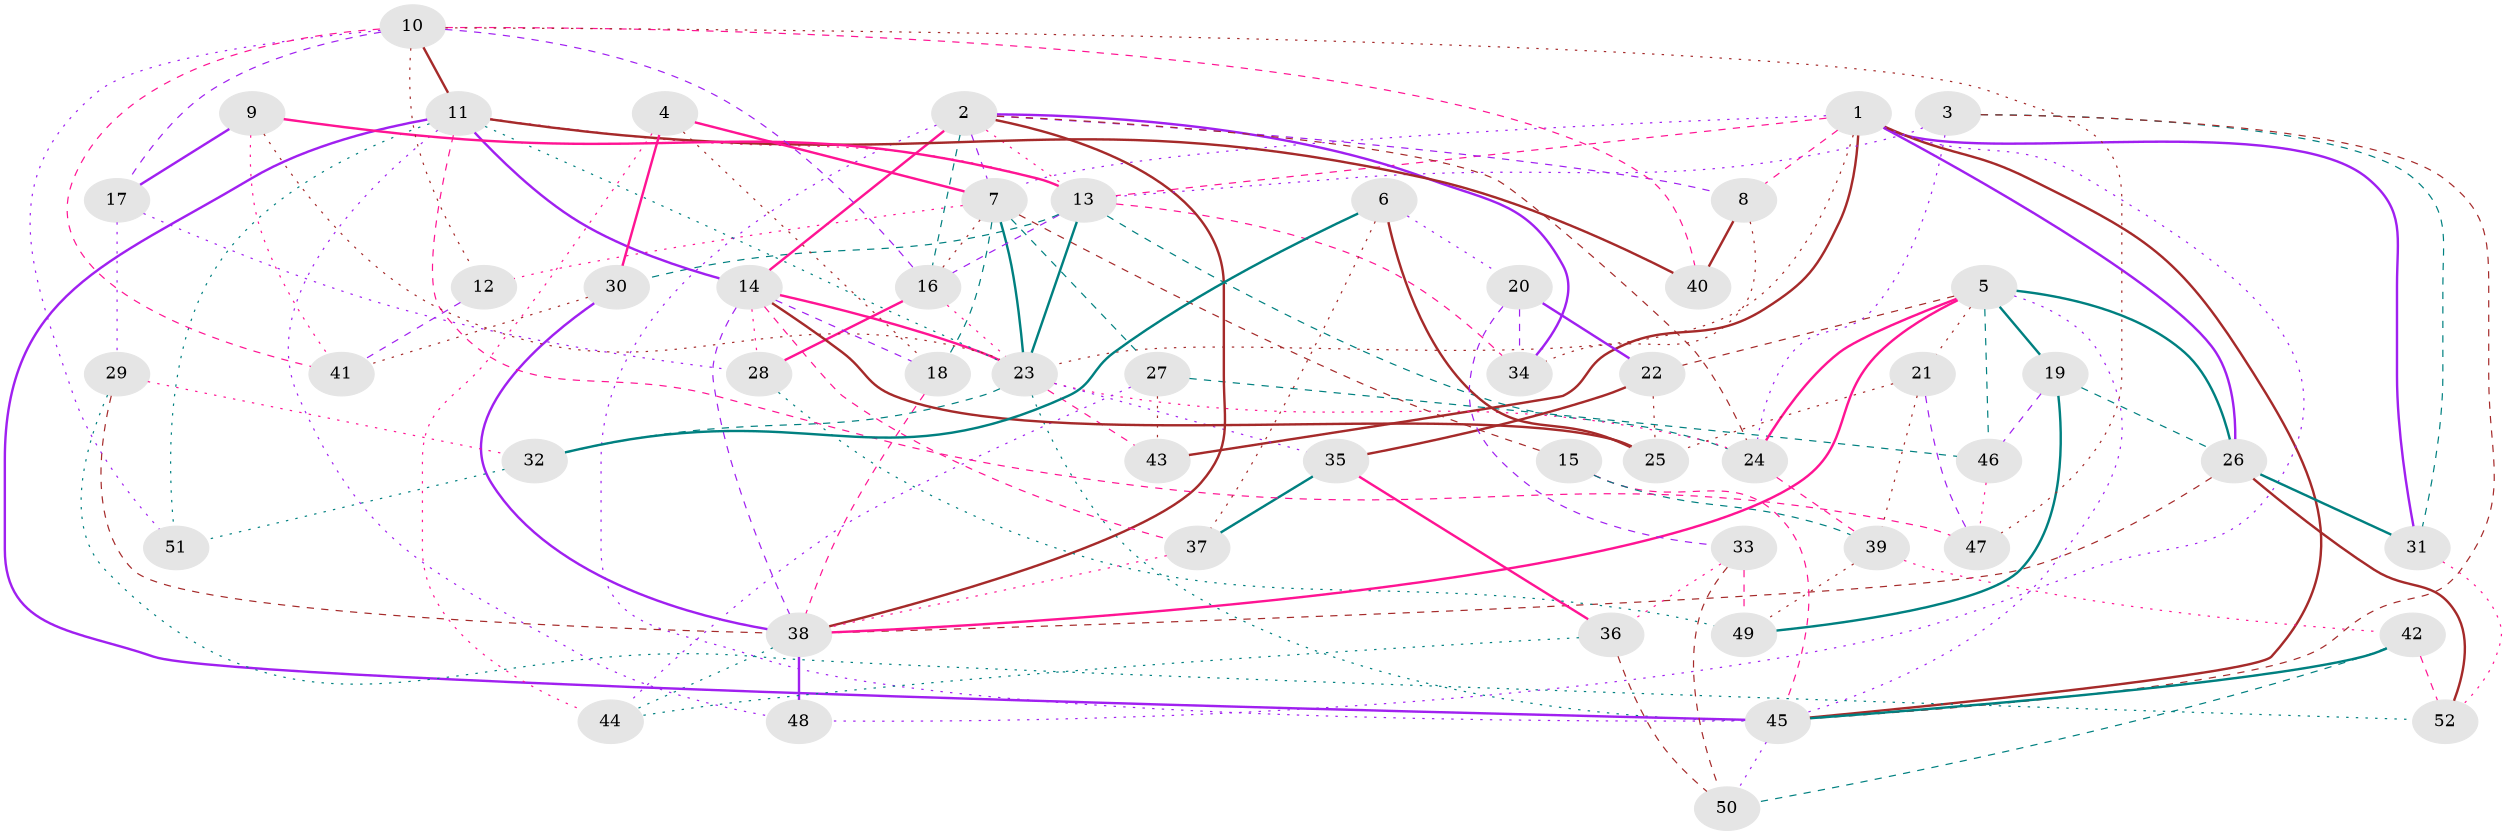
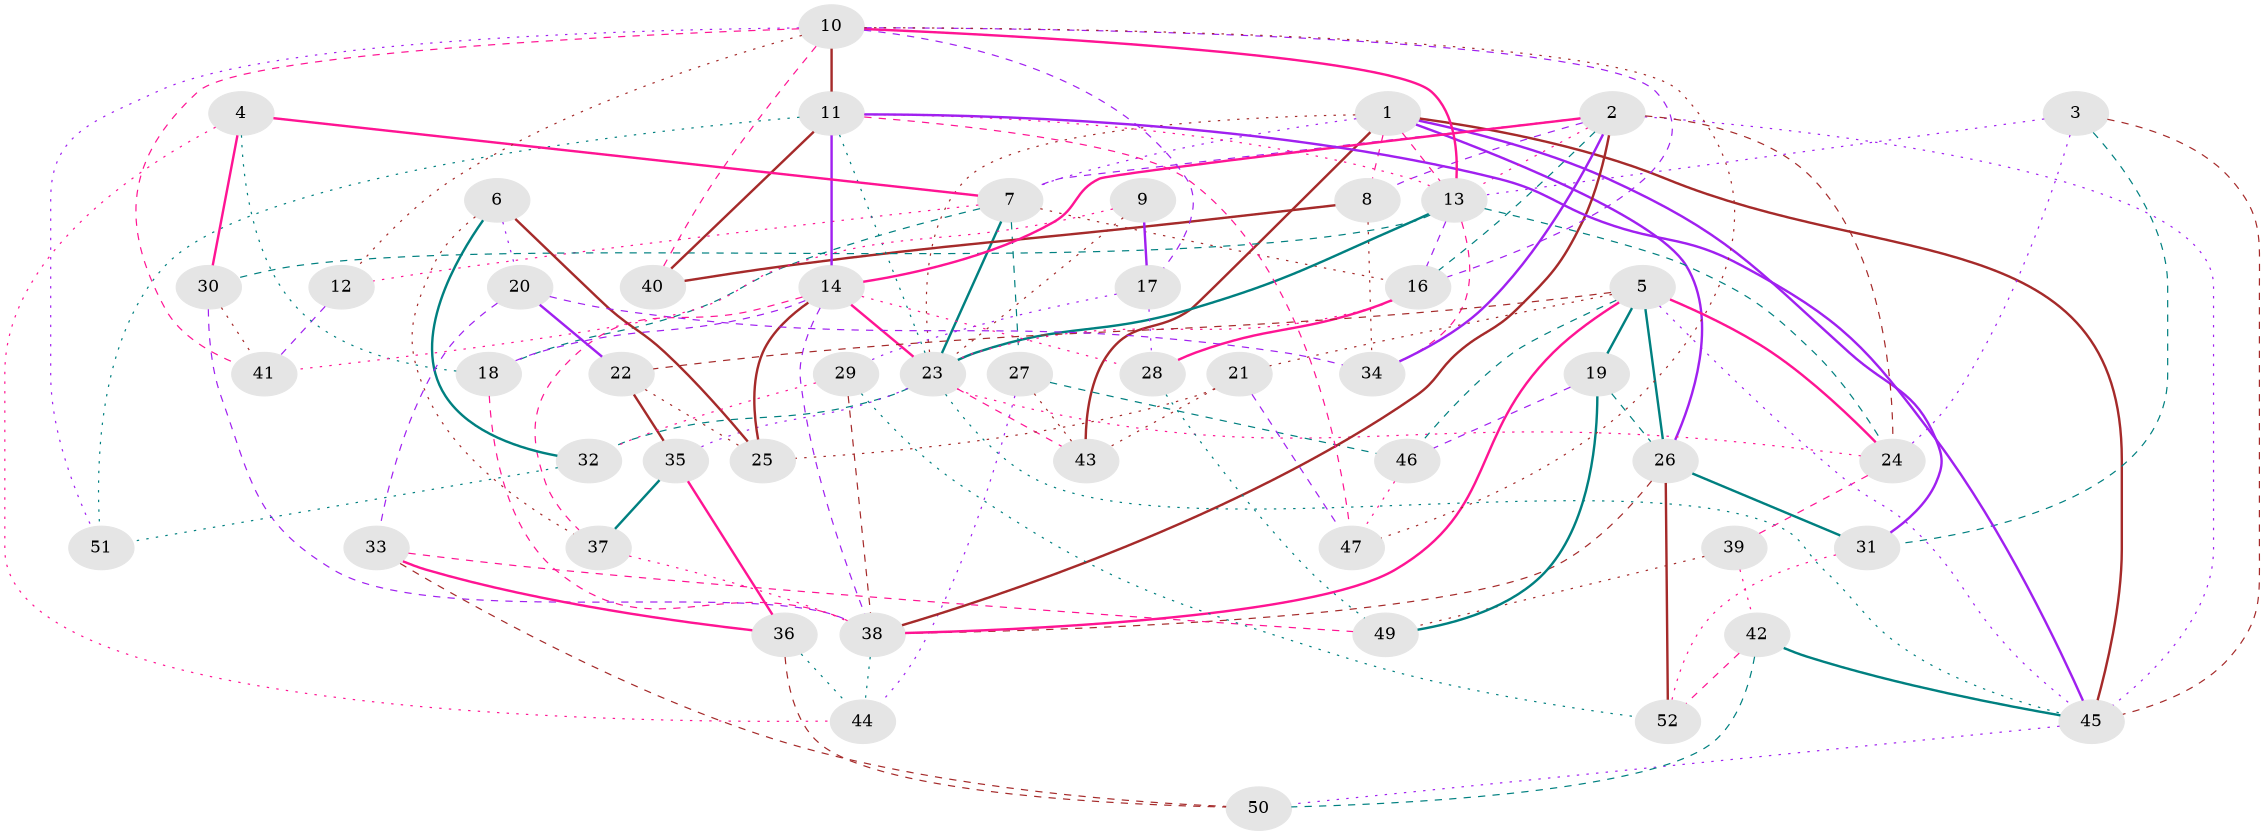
edge "9" -- "13": now "10" -- "13"
edge "4" -- "18": color brown -> teal
node "15": removed
edge "21" -- "39": now "21" -- "43"
edge "30" -- "38": style bold -> dashed
edge "33" -- "36": style dotted -> bold
node "48": removed
